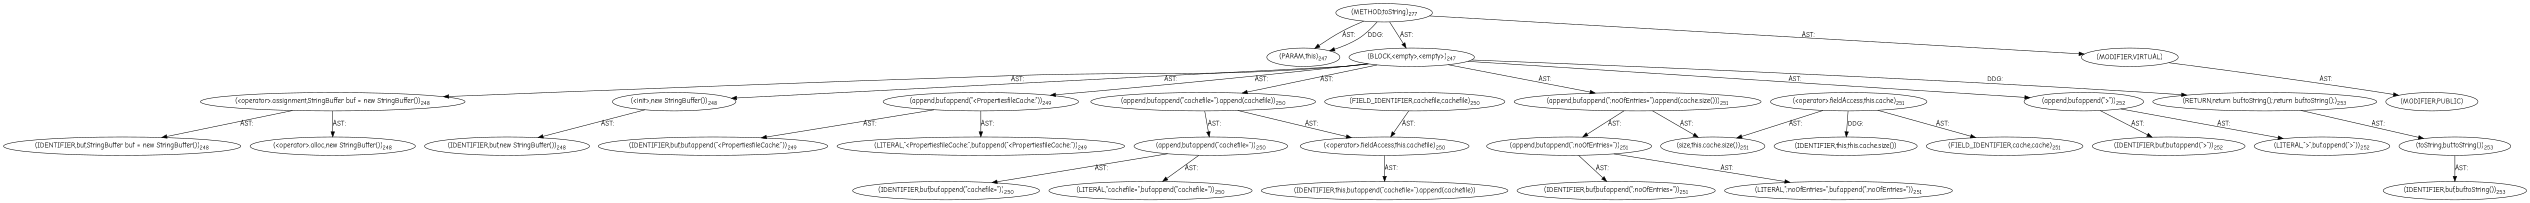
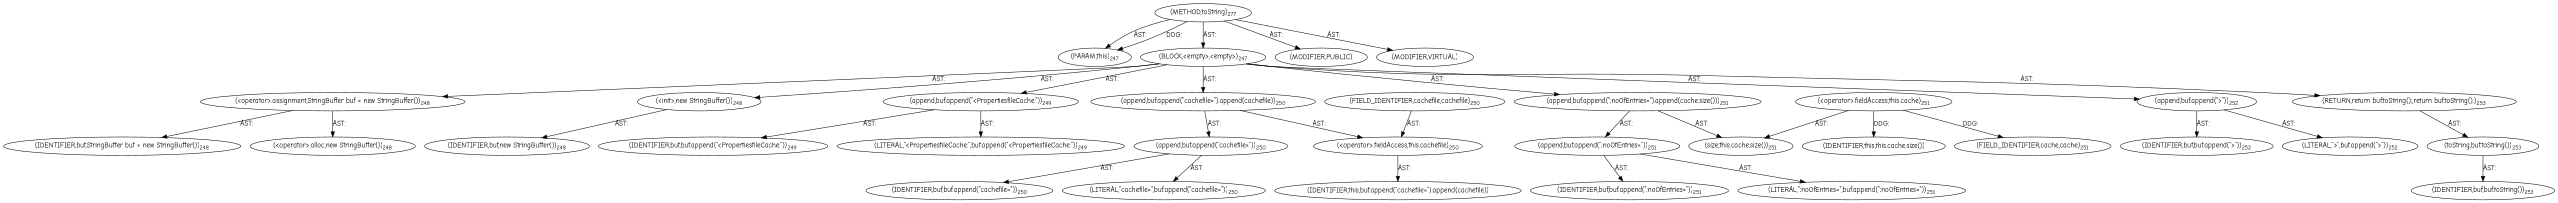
edge "(MODIFIER,VIRTUAL)" -> "(MODIFIER,PUBLIC)": now "(METHOD,toString)" -> "(MODIFIER,PUBLIC)"
edge "(BLOCK,<empty>,<empty>)" -> "(RETURN,return buf.toString();,return buf.toString();)": label "DDG: " -> "AST: "
edge "(<operator>.fieldAccess,this.cache)" -> "(FIELD_IDENTIFIER,cache,cache)": label "AST: " -> "DDG: "
